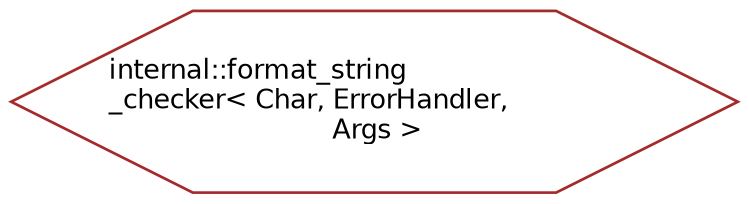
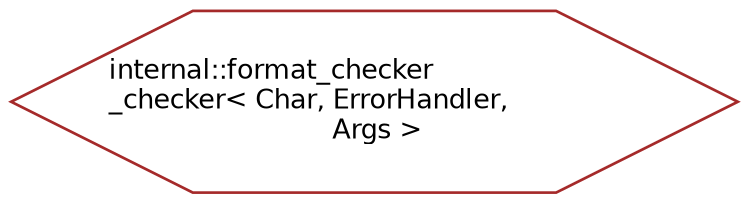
node "internal::format_string _checker< Char, ErrorHandler, Args >": label "internal::format_string _checker< Char, ErrorHandler, Args >" -> "internal::format_checker _checker< Char, ErrorHandler, Args >"
